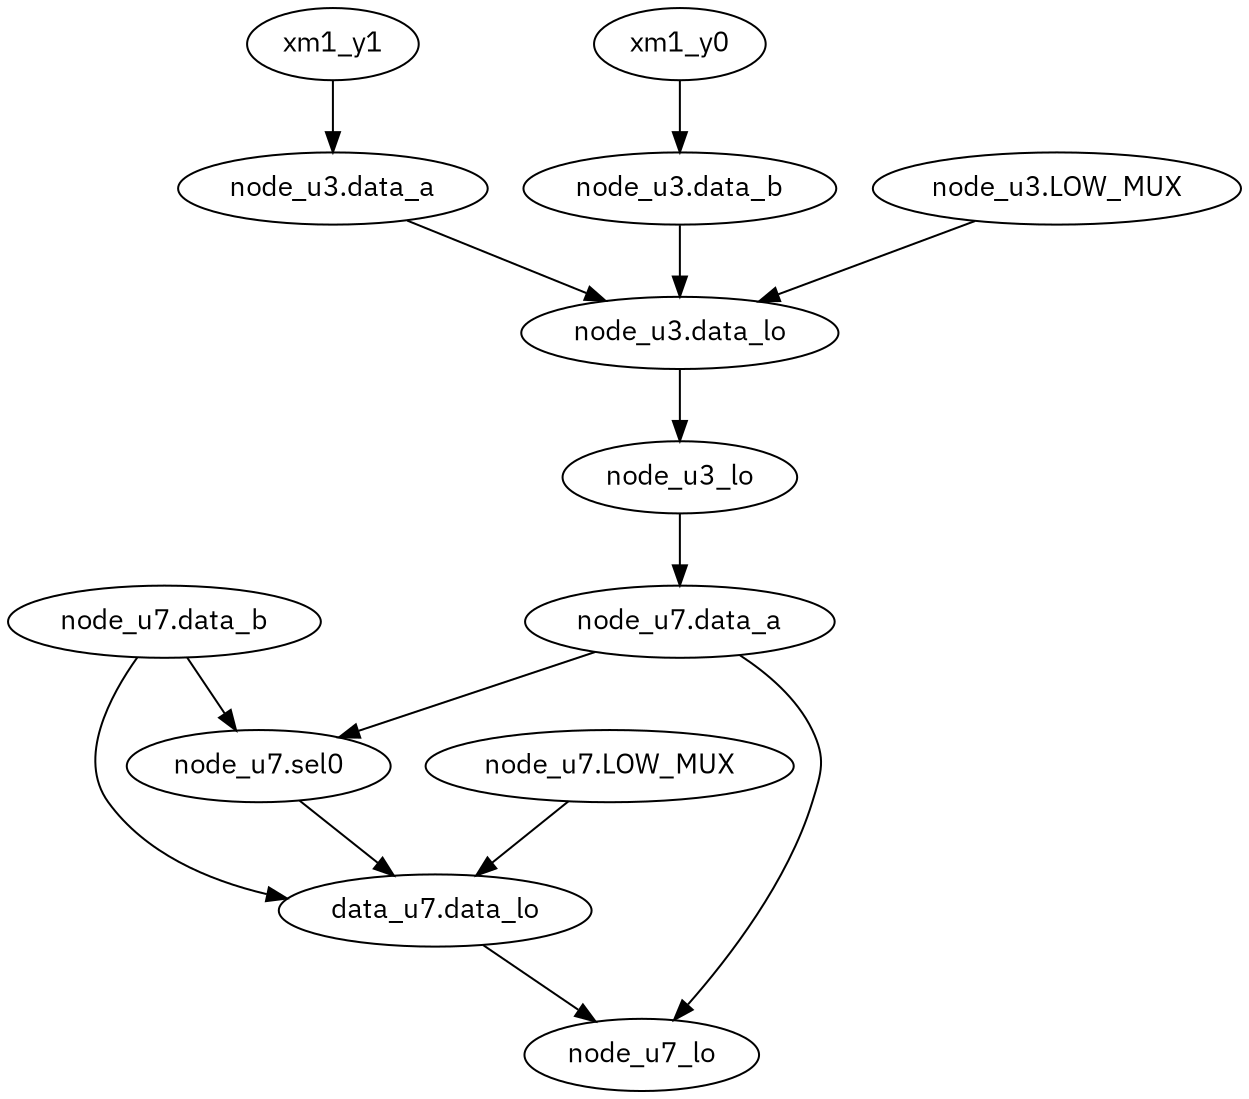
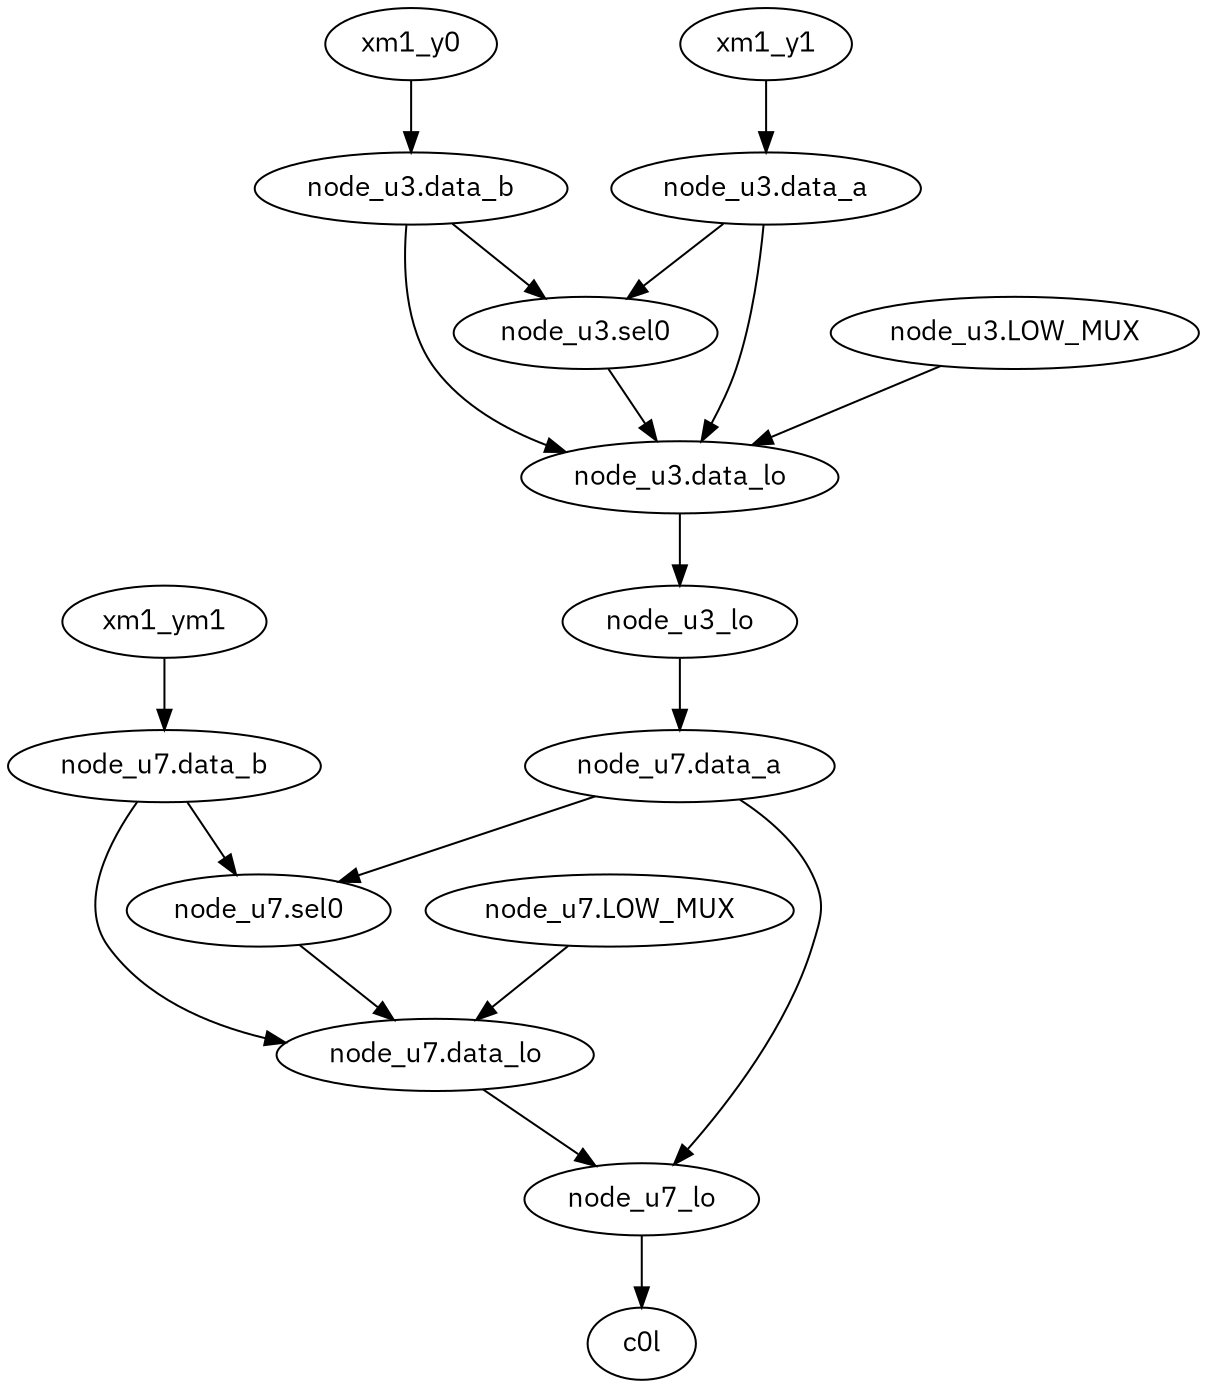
node "node_u3.sel0": added
node "xm1_ym1": added
node "data_u7.data_lo": label "data_u7.data_lo" -> "node_u7.data_lo"
node "c0l": added
